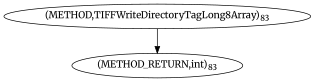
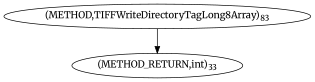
node "(METHOD_RETURN,int)": text "83" -> "33"
